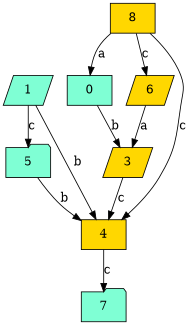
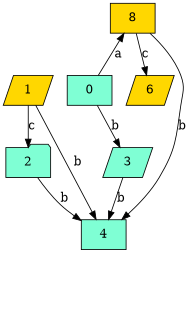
edge "8" -> "0": reversed
node "1": fillcolor aquamarine -> gold
edge "6" -> "3": removed, label "a"
edge "8" -> "4": label "c" -> "b"
node "5": label "5" -> "2"
node "3": fillcolor gold -> aquamarine
edge "3" -> "4": label "c" -> "b"
node "4": fillcolor gold -> aquamarine
node "7": removed
